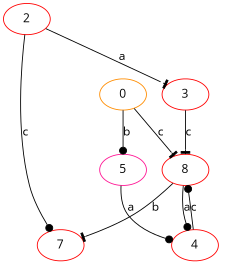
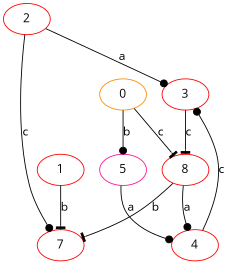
edge "2" -> "3": arrowhead tee -> dot
node "1": added
edge "4" -> "8": now "4" -> "3"
